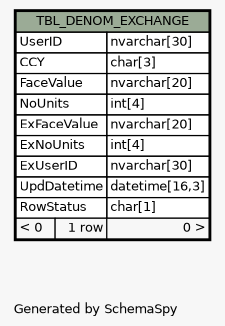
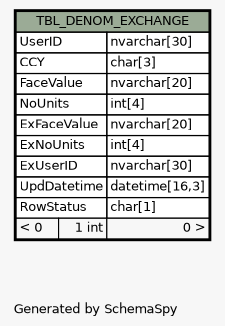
node "TBL_DENOM_EXCHANGE": text "1 row" -> "1 int"
